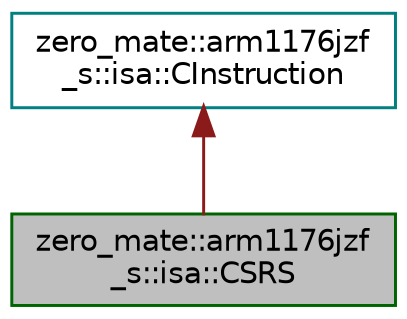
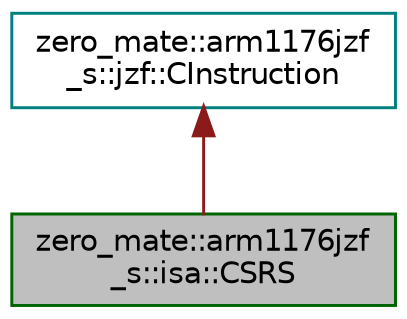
node "zero_mate::arm1176jzf _s::isa::CInstruction": label "zero_mate::arm1176jzf _s::isa::CInstruction" -> "zero_mate::arm1176jzf _s::jzf::CInstruction"
